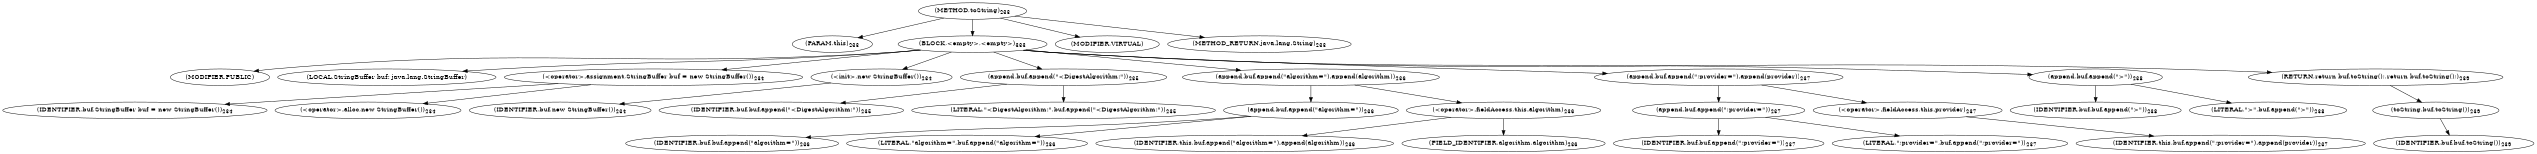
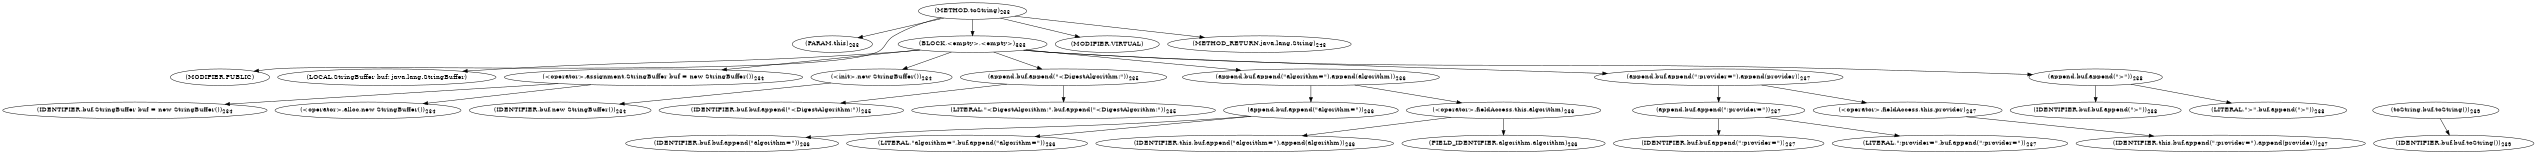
node "(METHOD_RETURN,java.lang.String)": text "233" -> "243"
edge "(BLOCK,<empty>,<empty>)" -> "(MODIFIER,PUBLIC)": now "(METHOD,toString)" -> "(MODIFIER,PUBLIC)"
node "(RETURN,return buf.toString();,return buf.toString();)": removed
